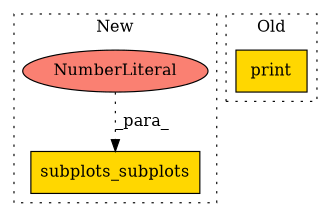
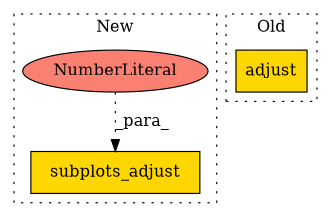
node "print": label "print" -> "adjust"
node "subplots_subplots": label "subplots_subplots" -> "subplots_adjust"
